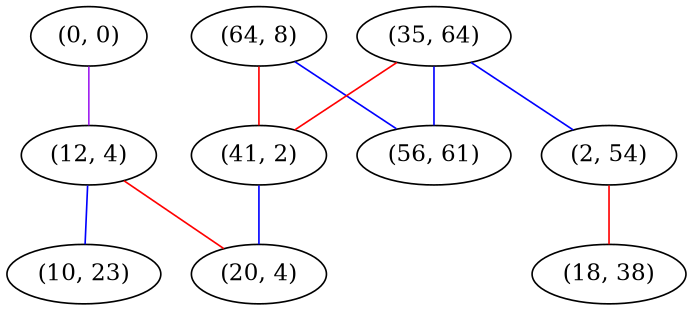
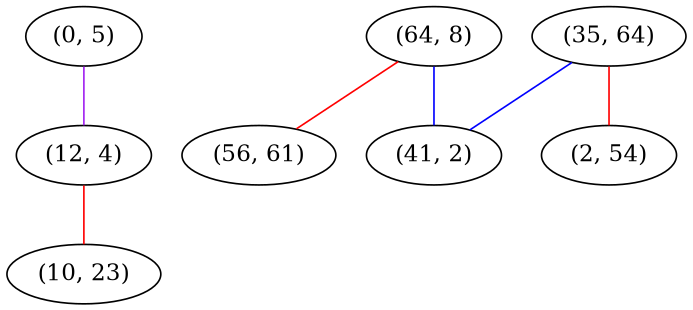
node "(0, 0)": label "(0, 0)" -> "(0, 5)"
edge "(64, 8)" -- "(56, 61)": color blue -> red
edge "(35, 64)" -- "(41, 2)": color red -> blue
edge "(64, 8)" -- "(41, 2)": color red -> blue
edge "(35, 64)" -- "(56, 61)": removed
edge "(35, 64)" -- "(2, 54)": color blue -> red
edge "(12, 4)" -- "(10, 23)": color blue -> red
node "(20, 4)": removed
node "(18, 38)": removed
